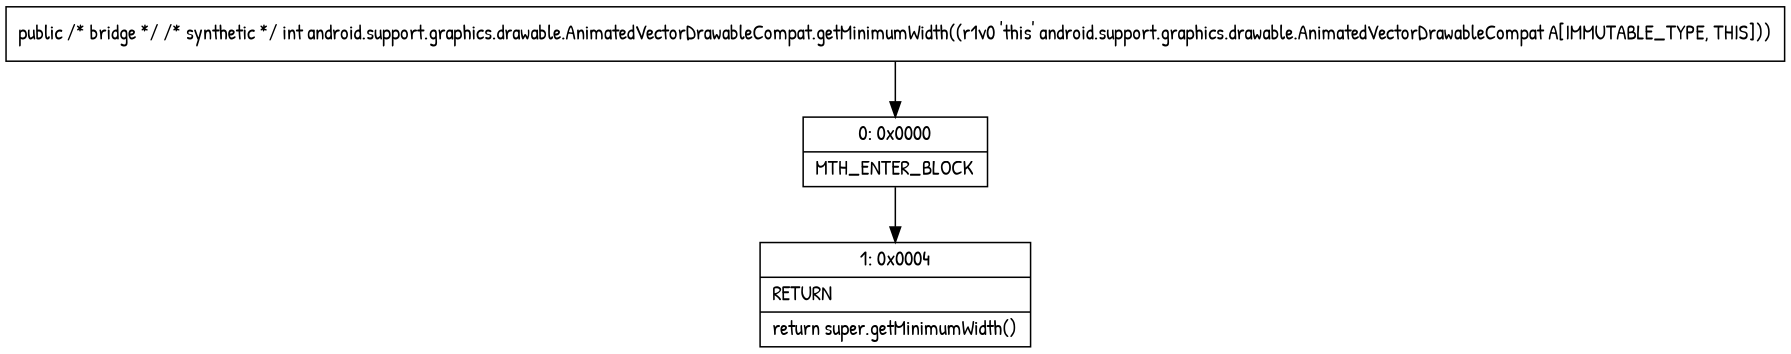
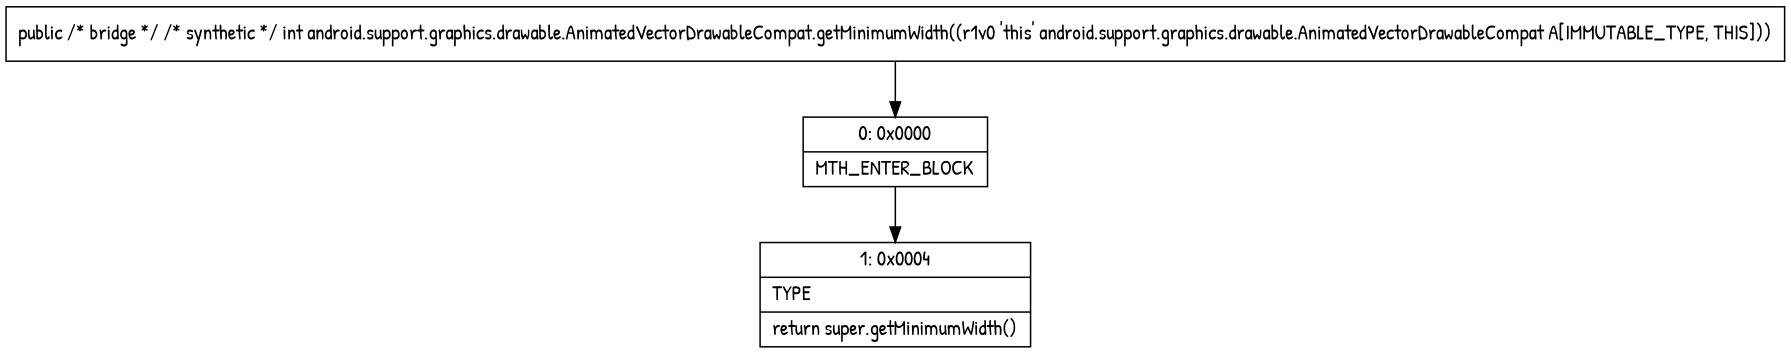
node "1: 0x0004": text "RETURN" -> "TYPE"
